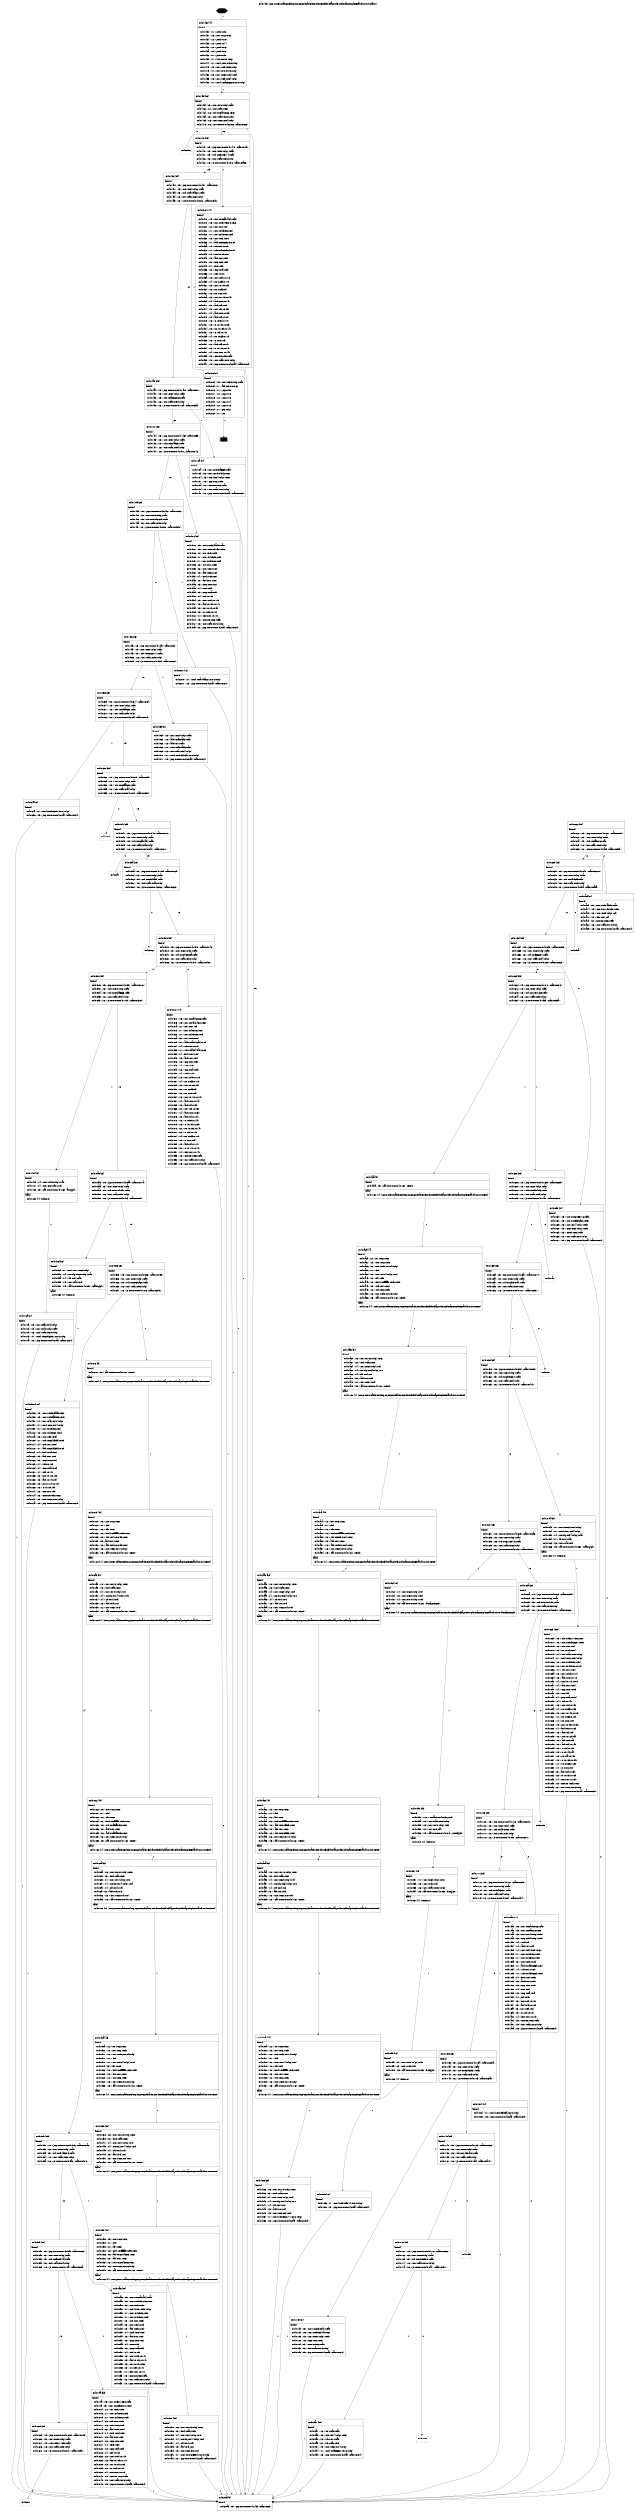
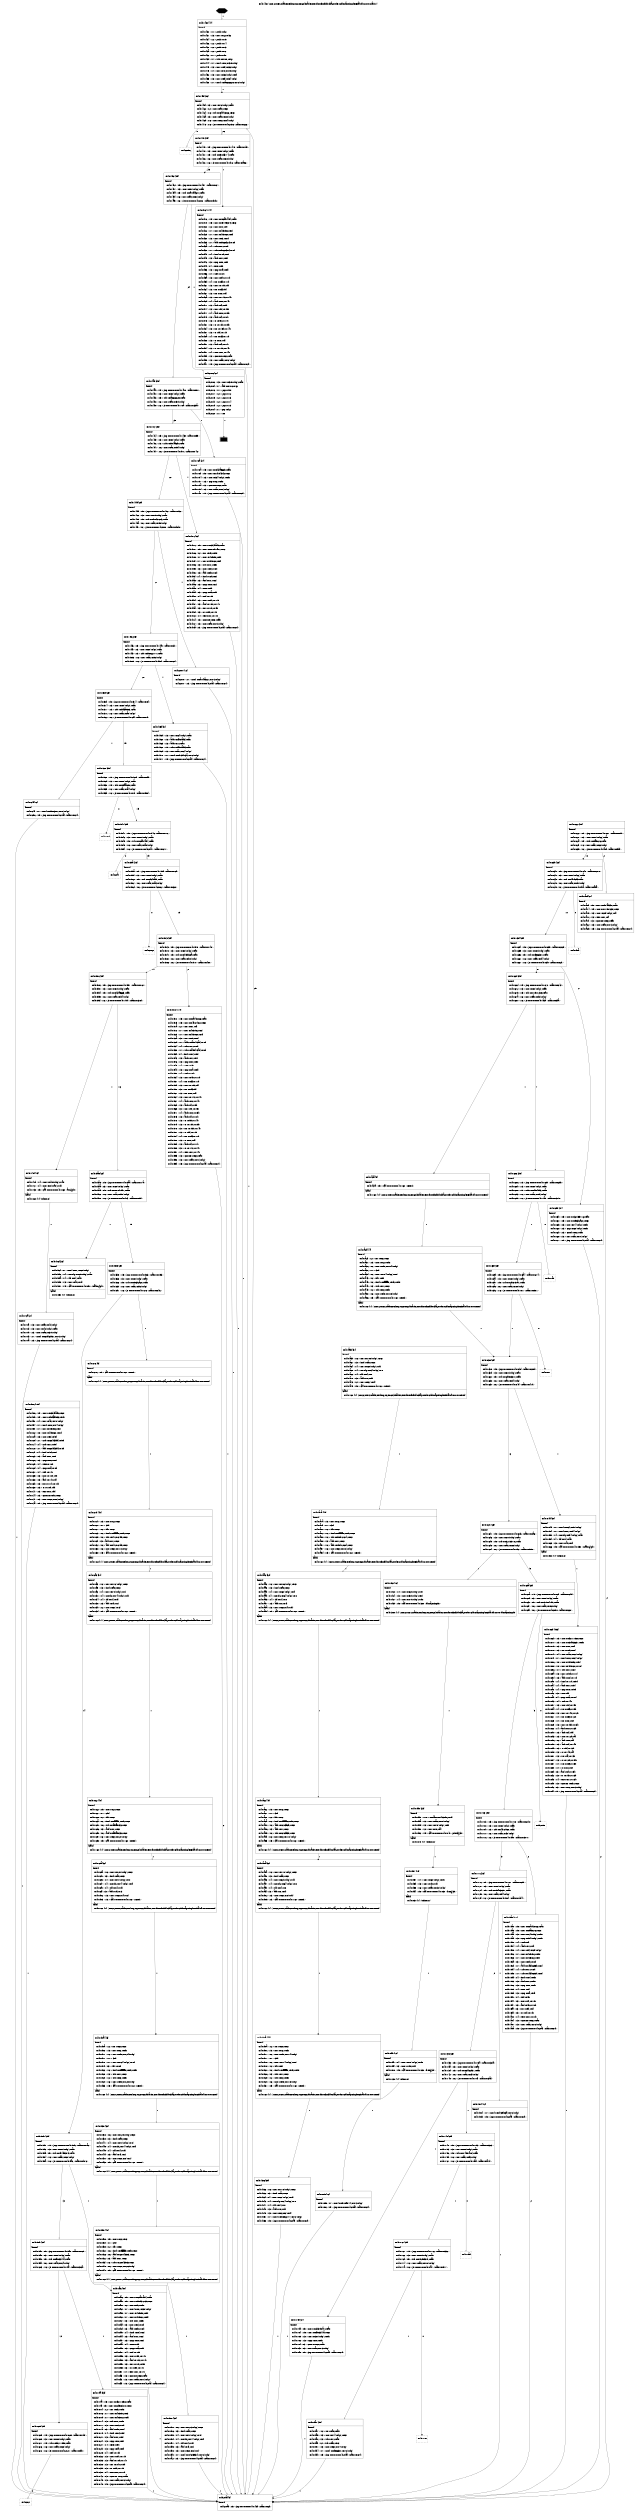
edge "0x401a2f [44]" -> "0x401a5b [31]": now "0x401a2f [44]" -> "0x4016b8 [25]"
edge "0x401bcf [23]" -> "0x401be6 [105]": removed, label "1"
